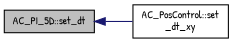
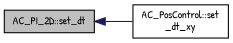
node "AC_PI_5D::set_dt": label "AC_PI_5D::set_dt" -> "AC_PI_2D::set_dt"
